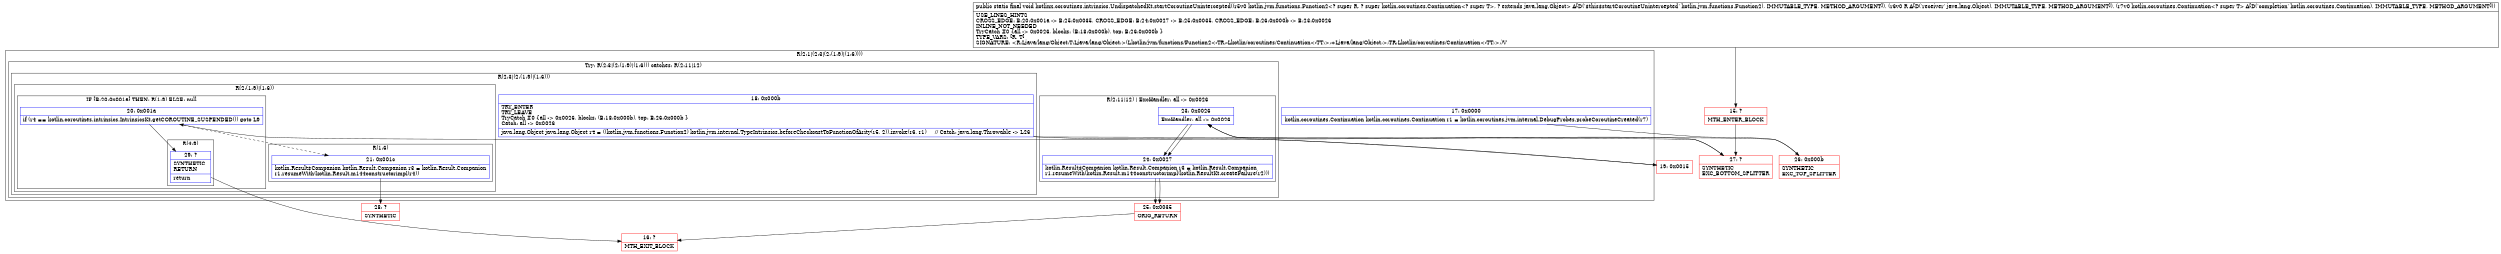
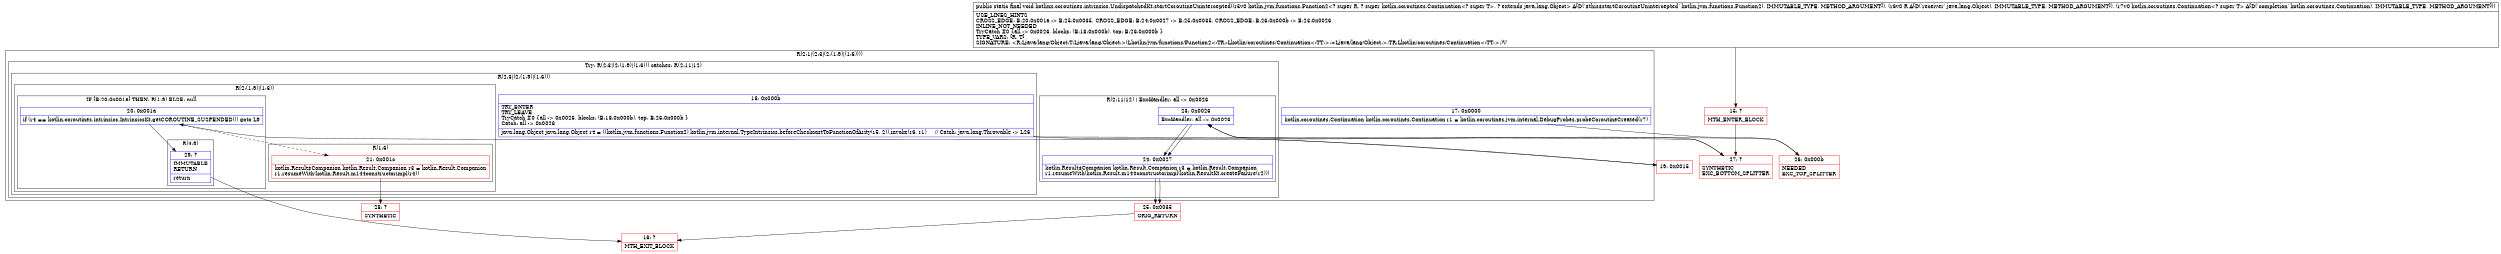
node "29: ?": text "SYNTHETIC" -> "IMMUTABLE"
node "21: 0x001c": color blue -> red
node "26: 0x000b": text "SYNTHETIC" -> "NEEDED"
